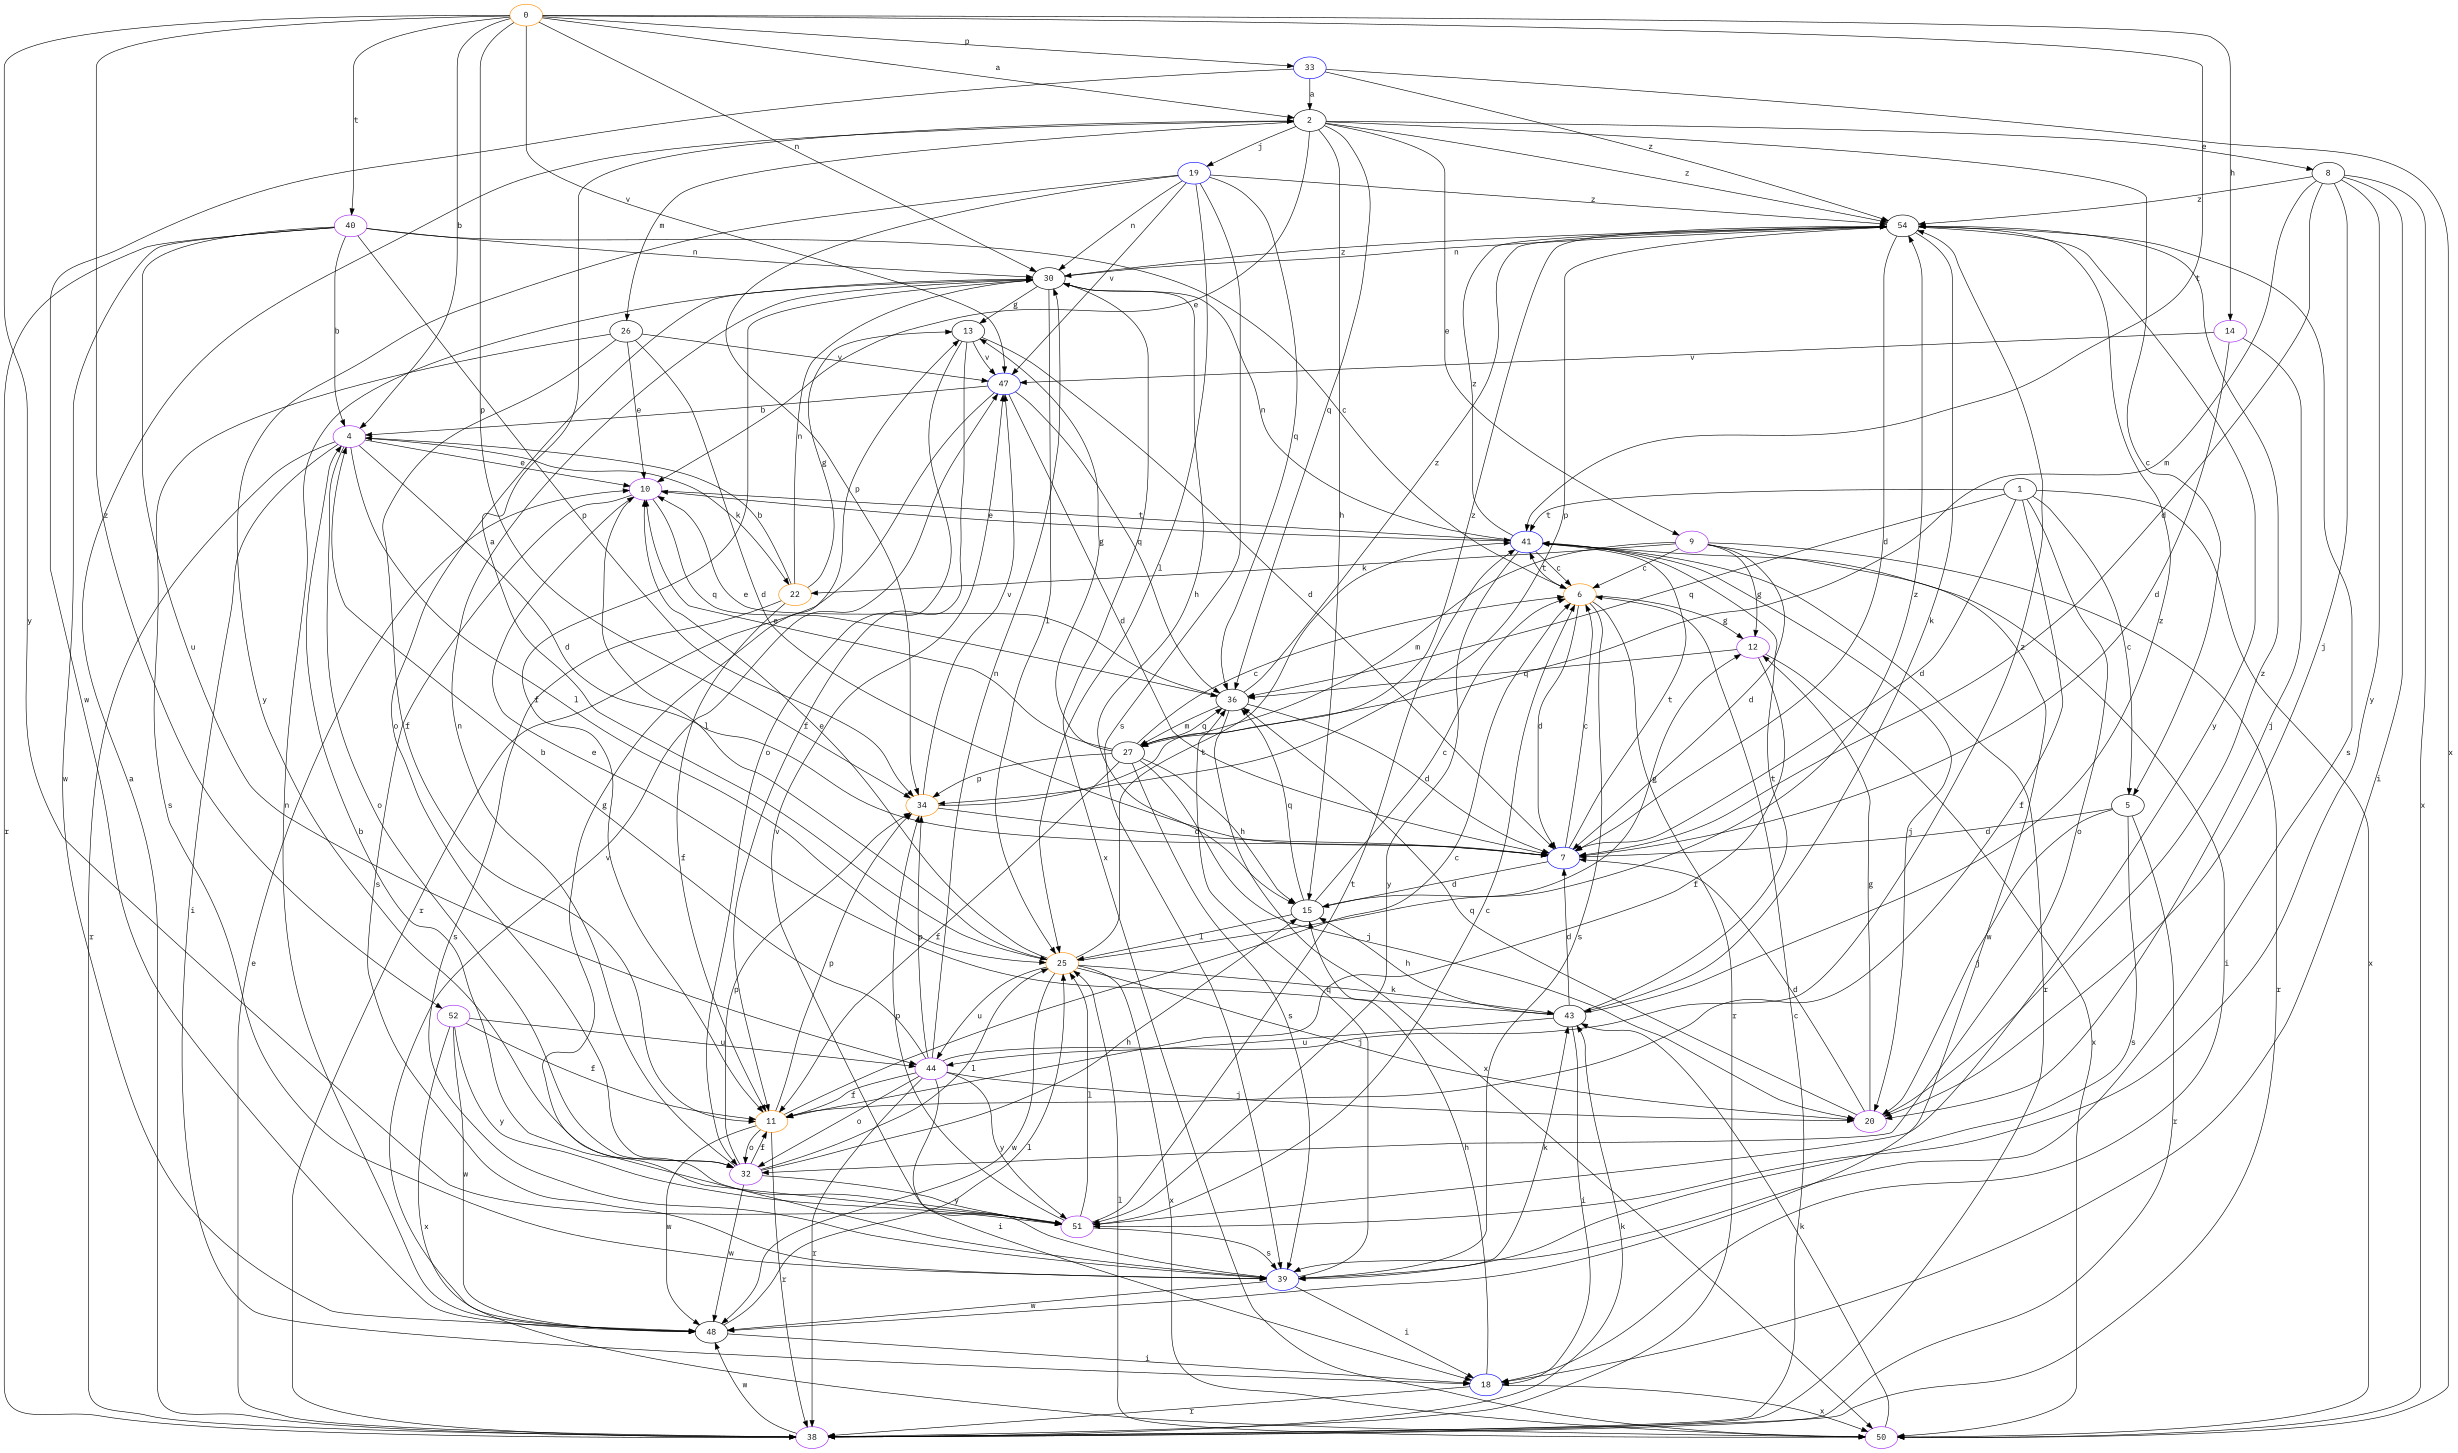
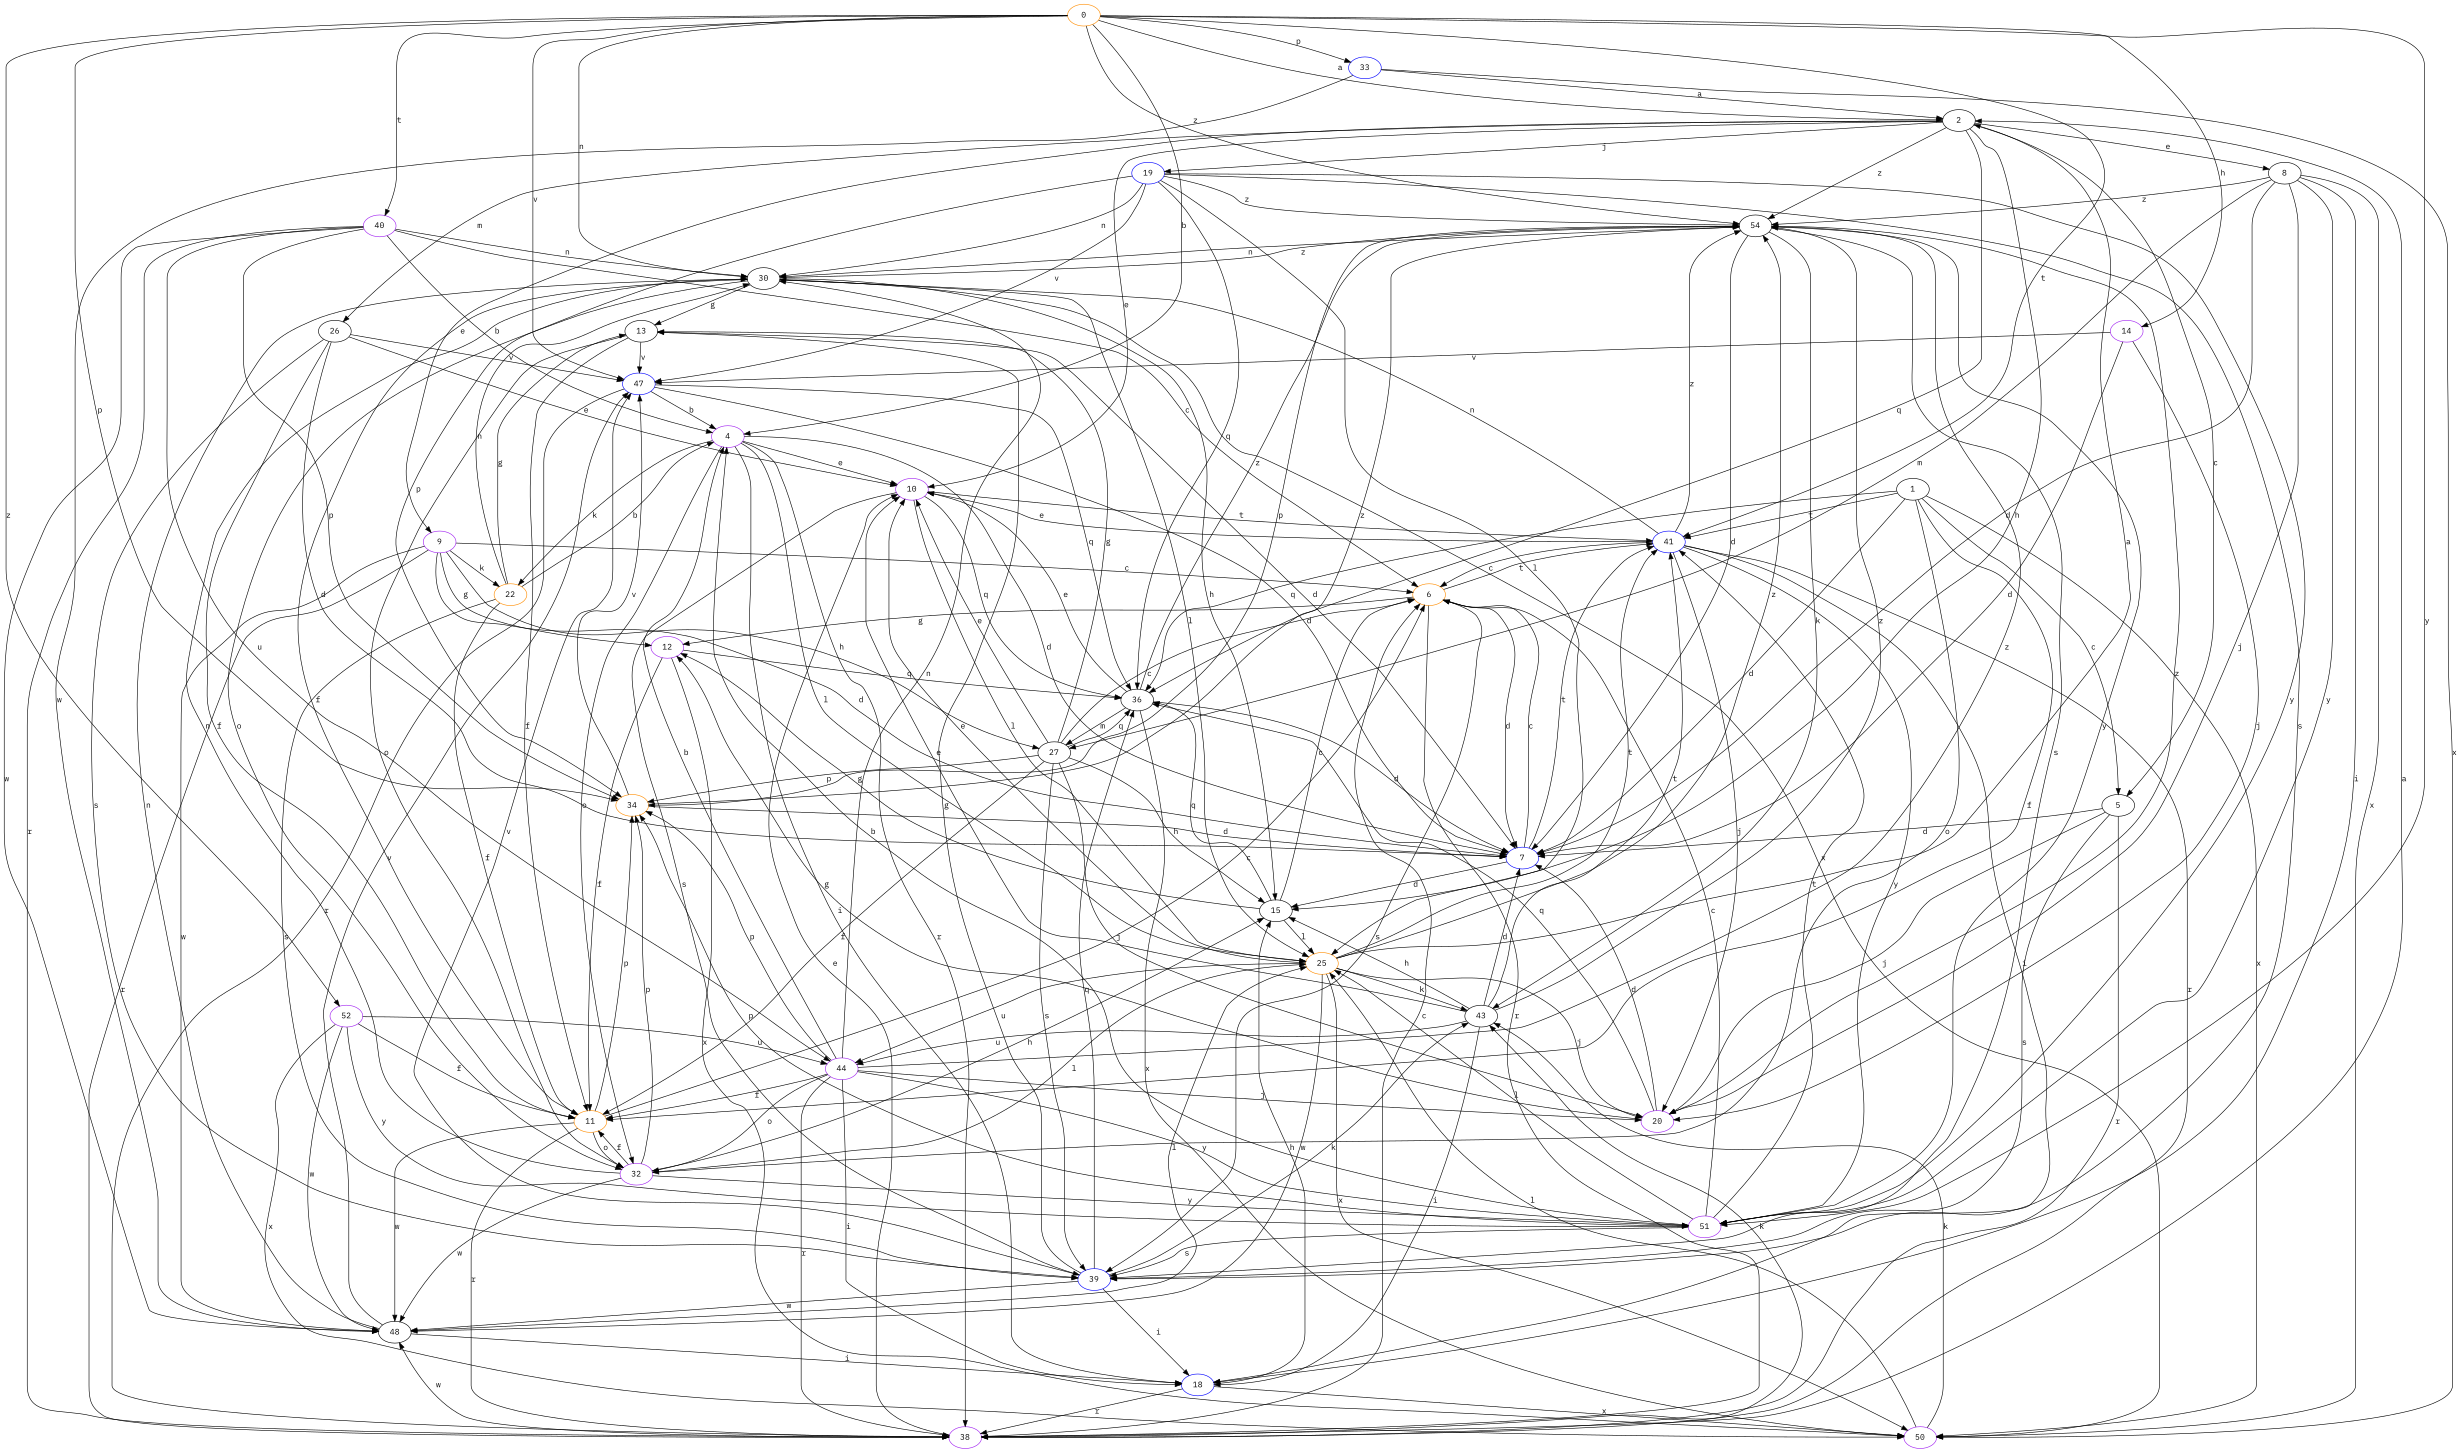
edge "33" -> "54": now "0" -> "54"
edge "9" -> "27": label "m" -> "h"
